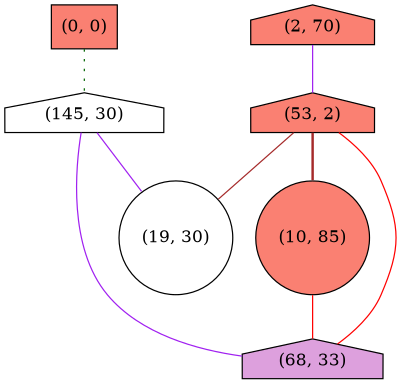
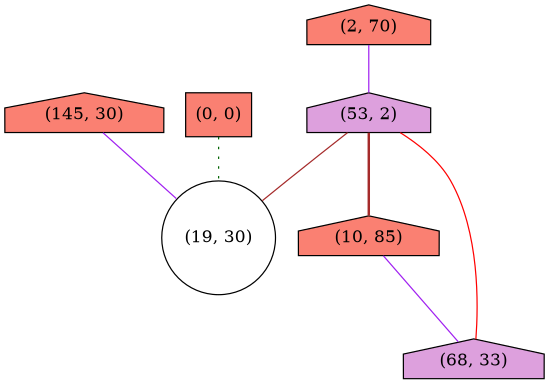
edge "(0, 0)" -- "(145, 30)": now "(0, 0)" -- "(19, 30)"
node "(145, 30)": fillcolor white -> salmon
node "(53, 2)": fillcolor salmon -> plum
node "(10, 85)": shape circle -> house
edge "(145, 30)" -- "(68, 33)": removed
edge "(10, 85)" -- "(68, 33)": color red -> purple
